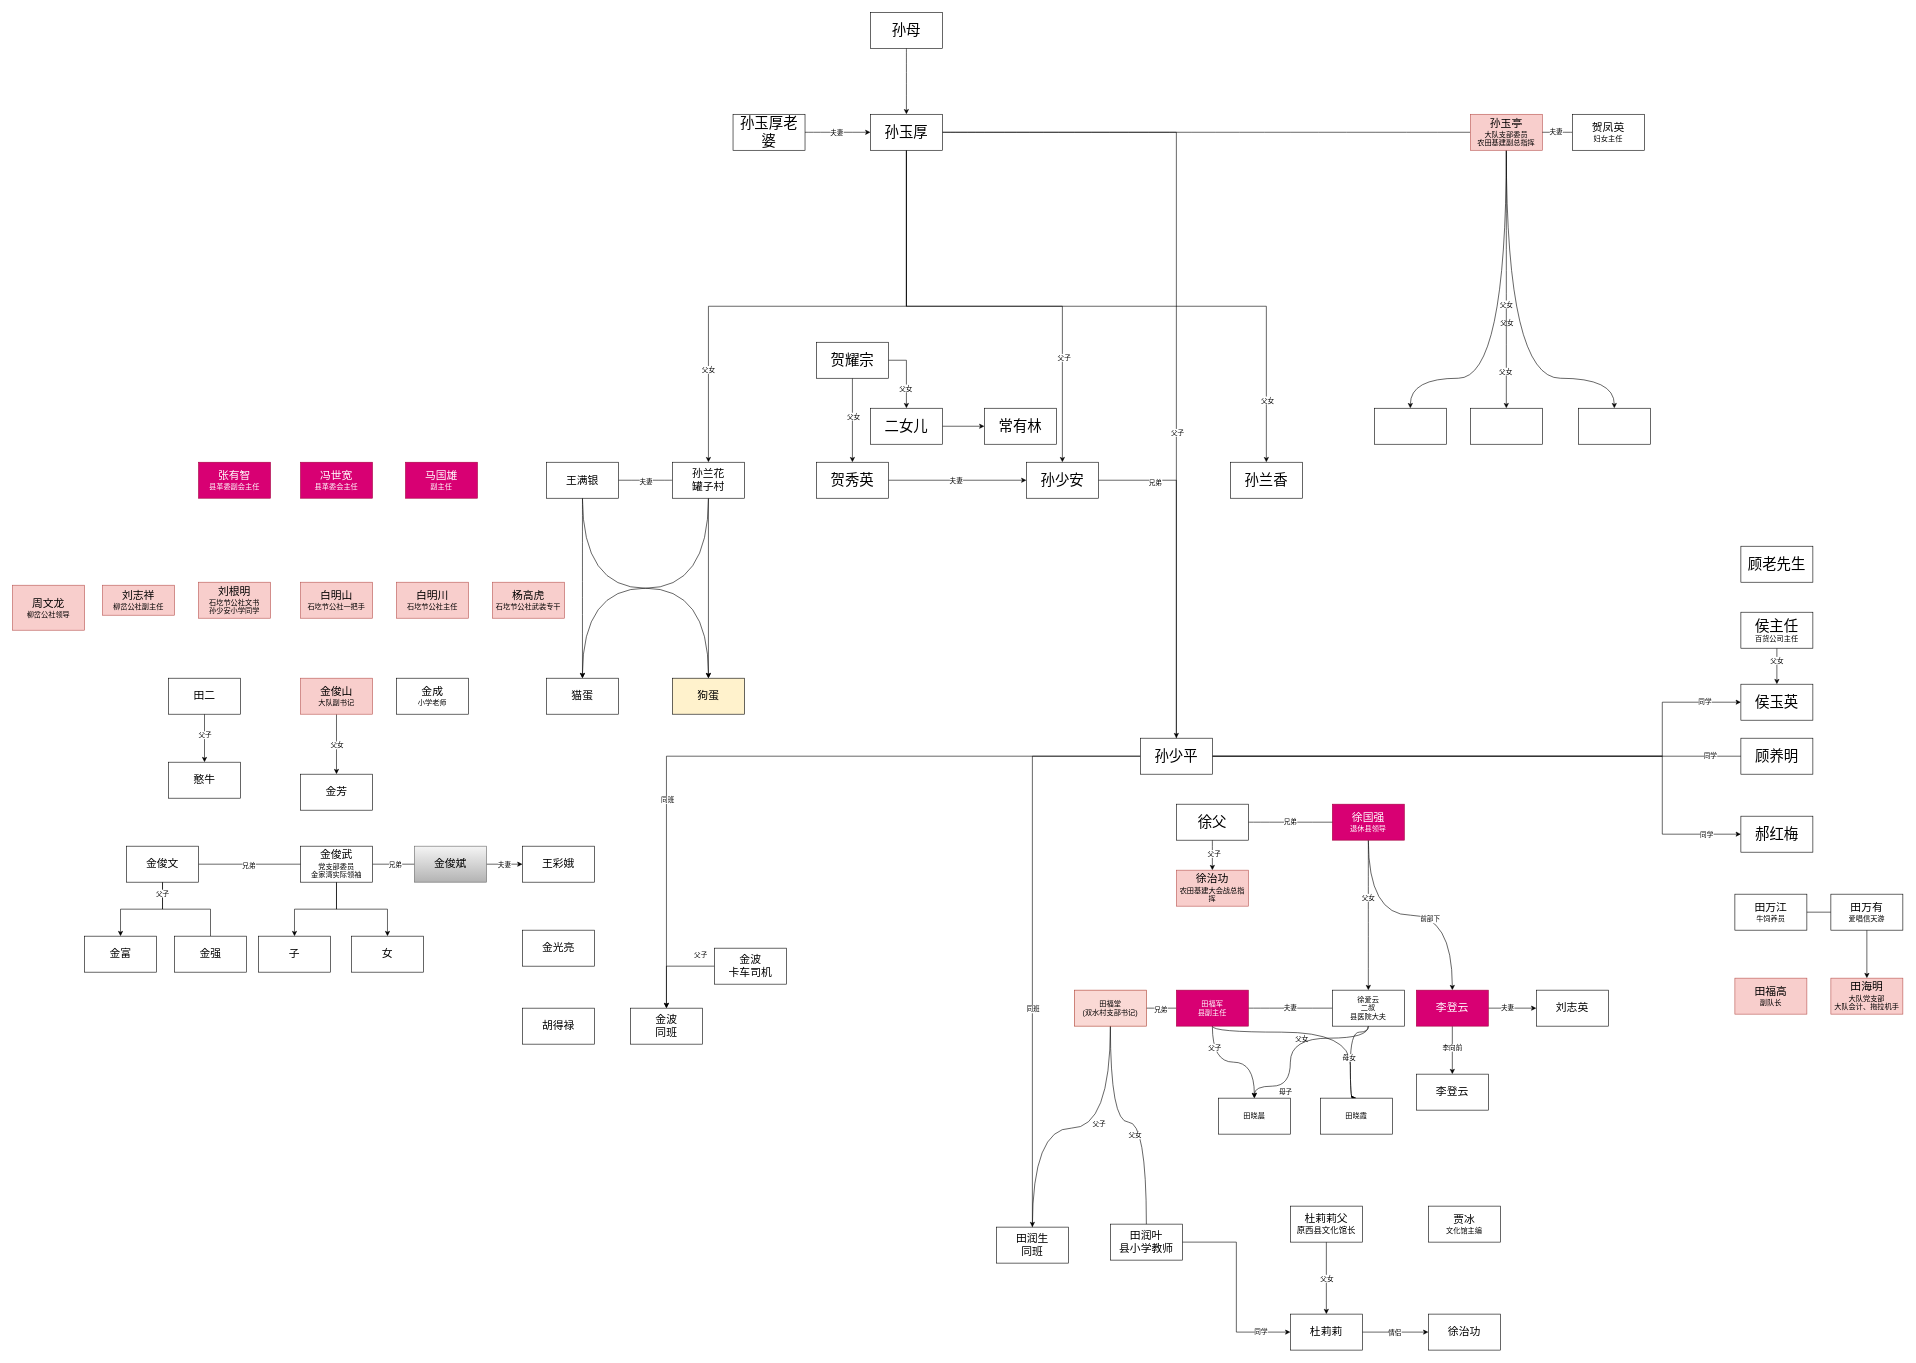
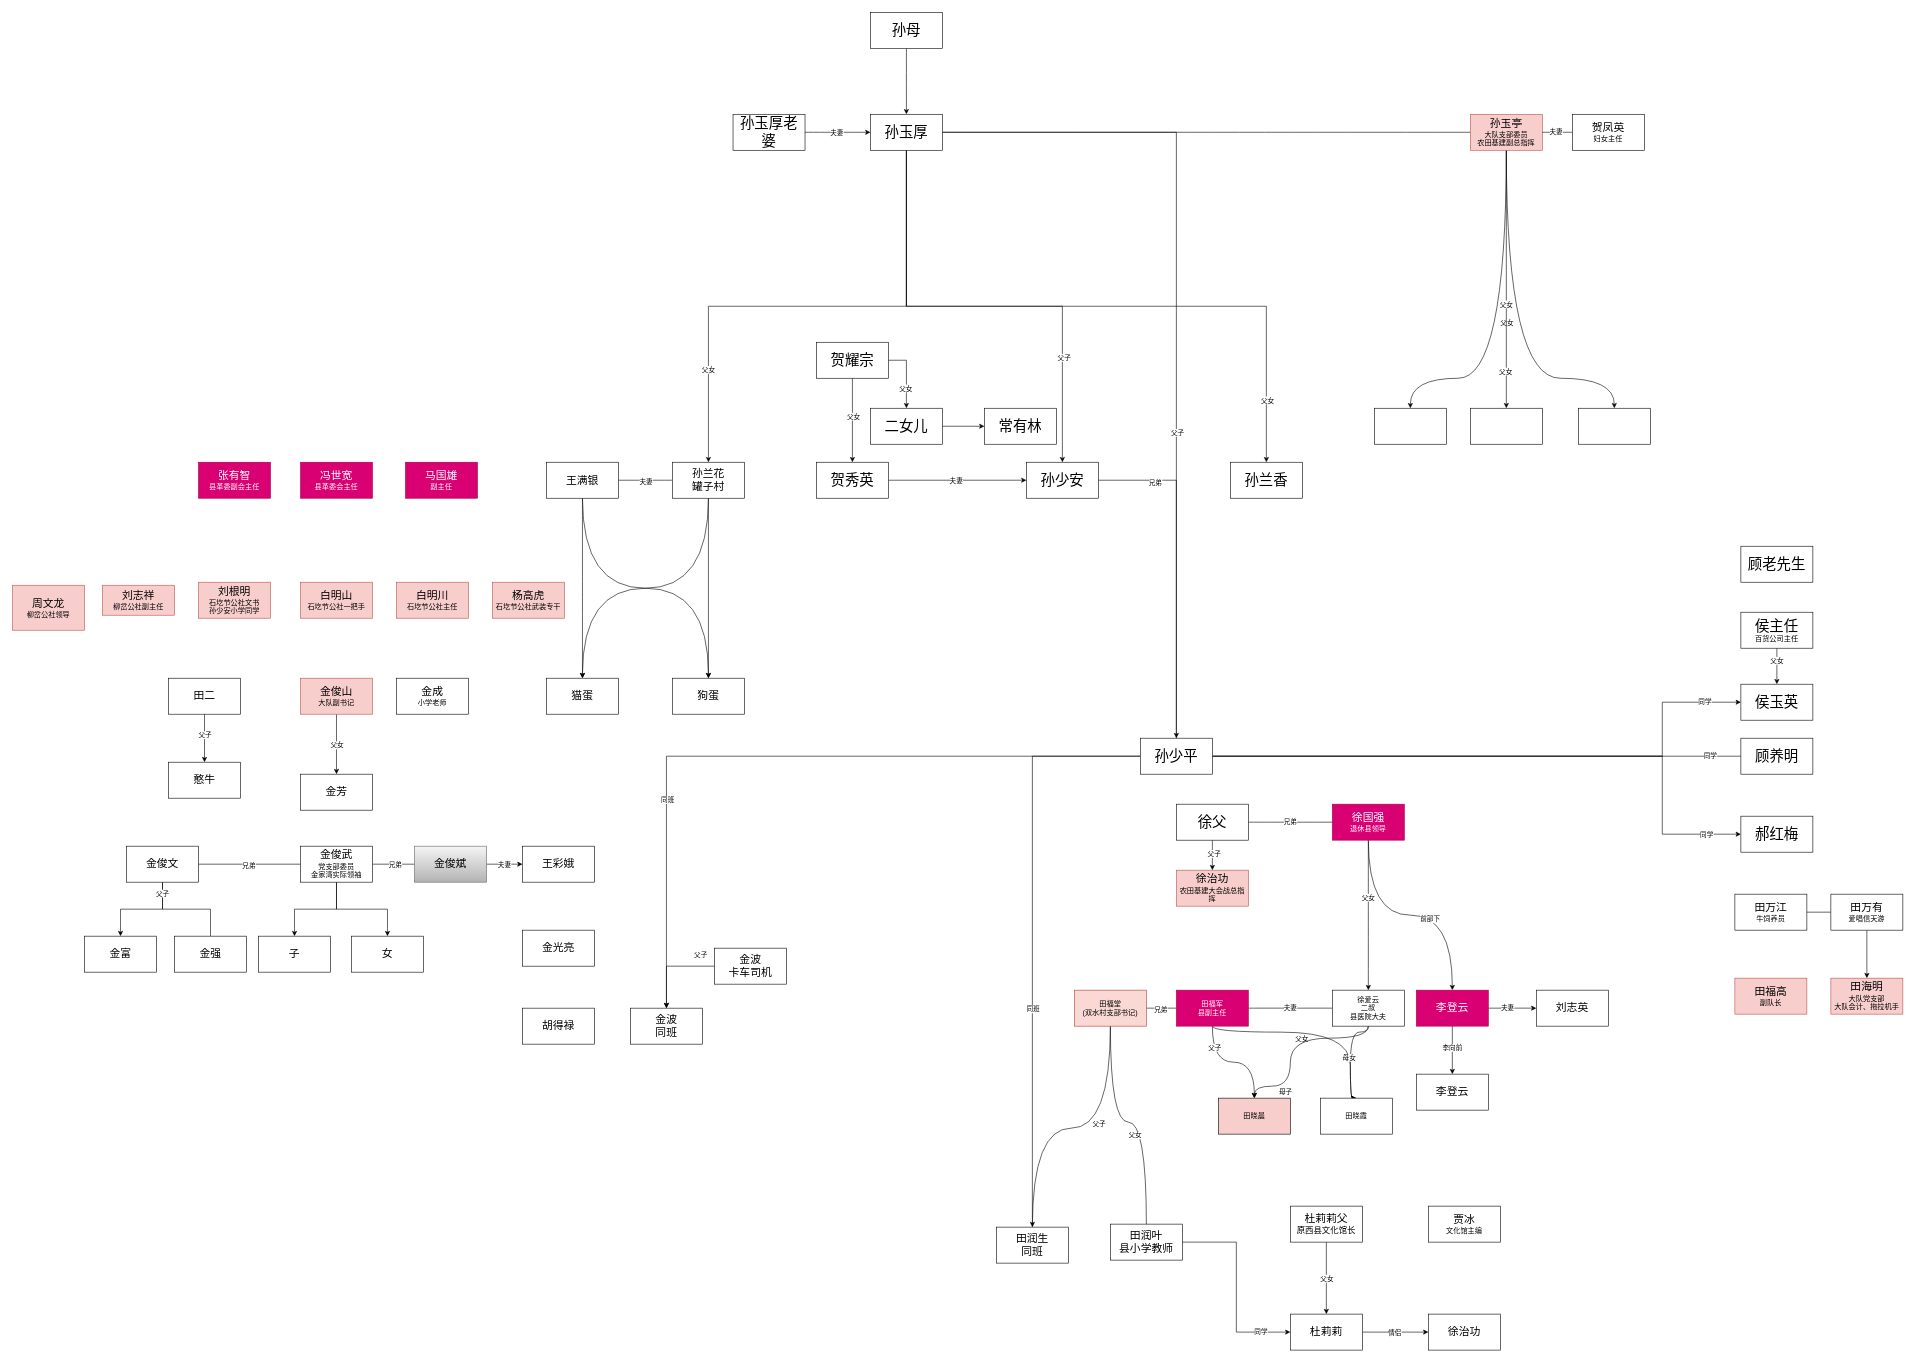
node "狗蛋": fillcolor #fff2cc -> #ffffff
node "田晓晨": fillcolor #ffffff -> #f8cecc
